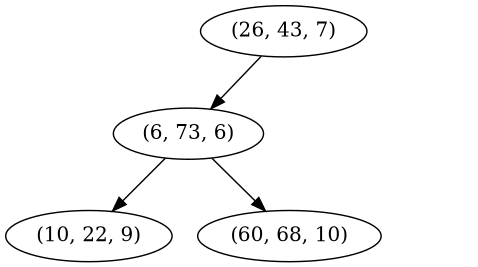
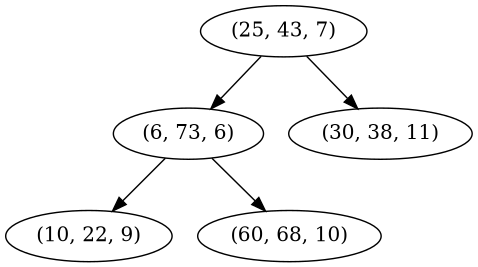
node "(26, 43, 7)": label "(26, 43, 7)" -> "(25, 43, 7)"
node "(30, 38, 11)": added
